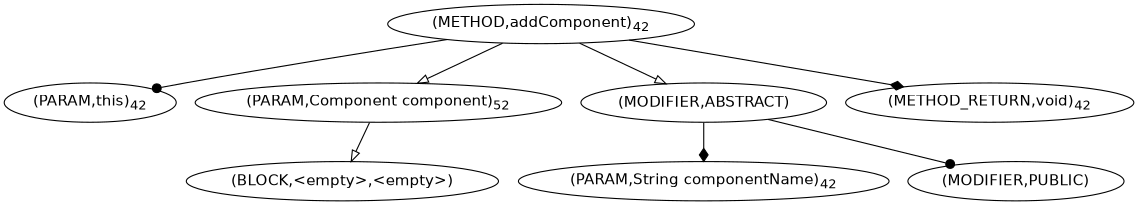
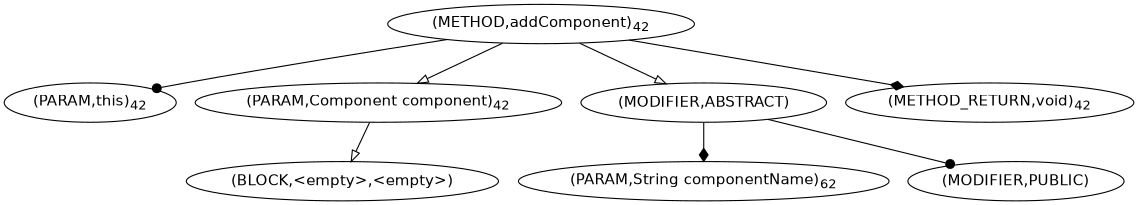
node "(PARAM,Component component)": text "52" -> "42"
node "(PARAM,String componentName)": text "42" -> "62"
